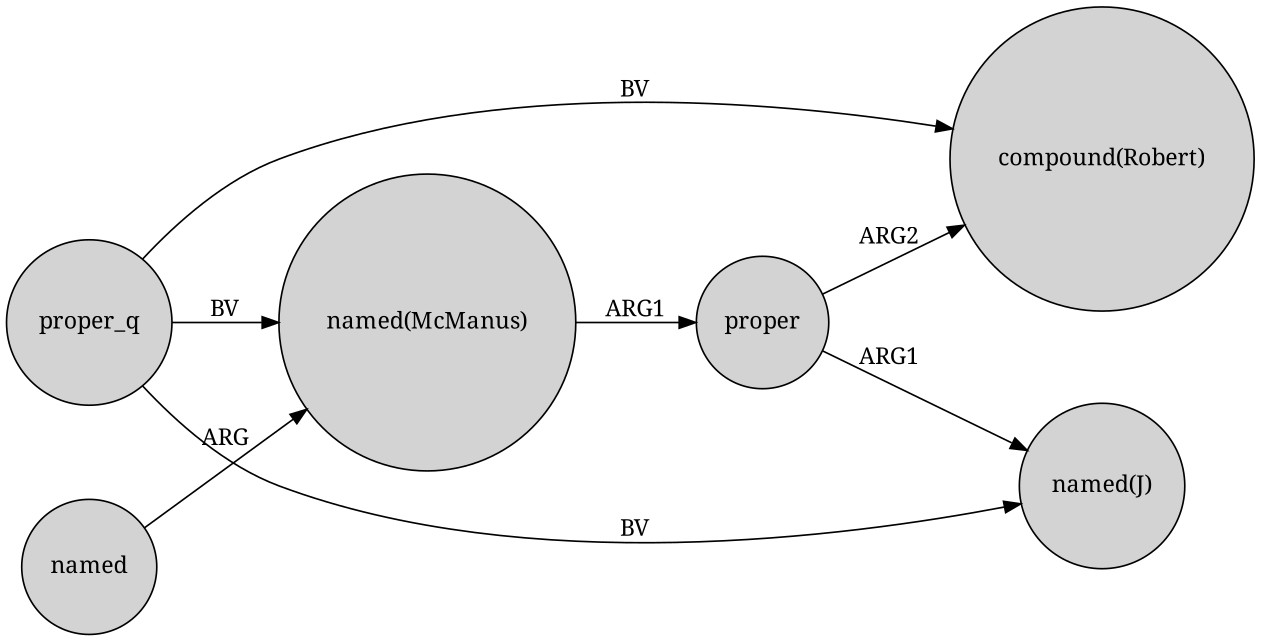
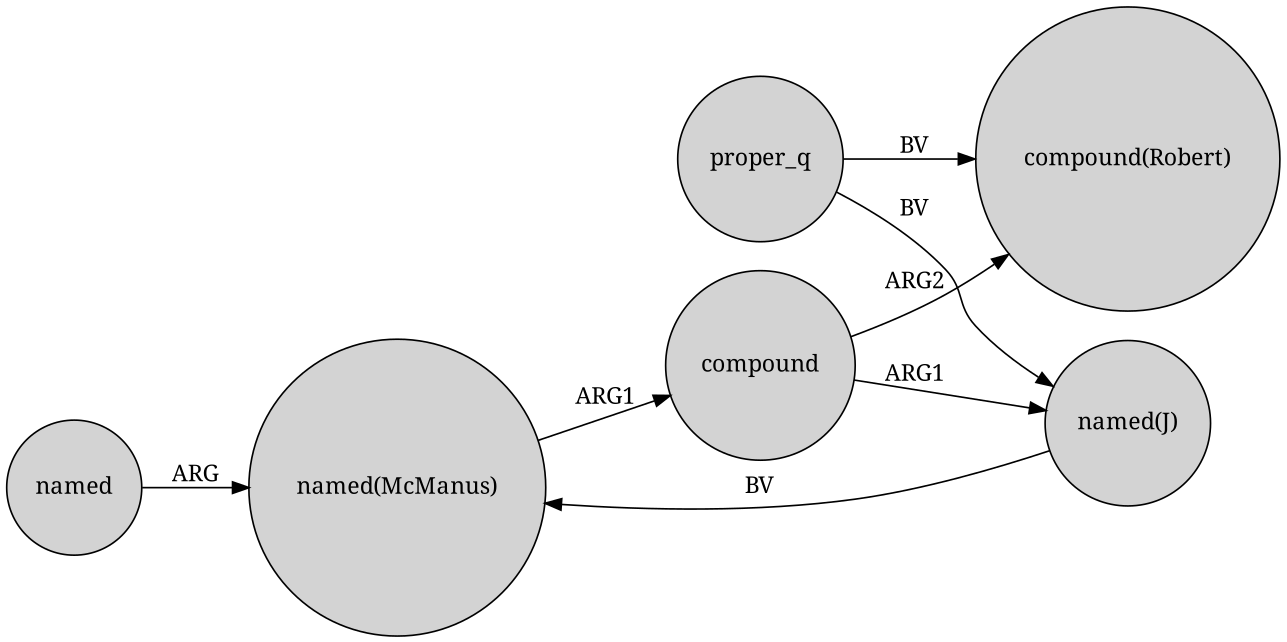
edge "proper_q" -> "named(McManus)": now "named(J)" -> "named(McManus)"
node "proper": label "proper" -> "compound"
